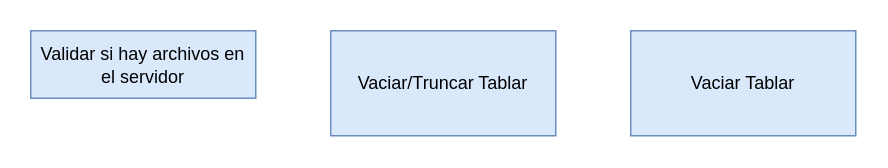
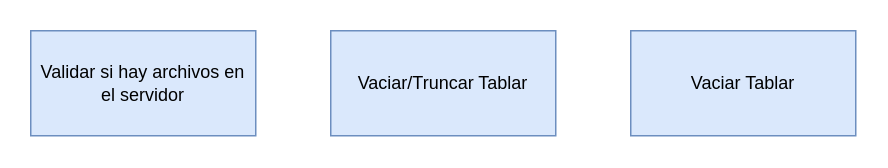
node "Validar si hay archivos en el servidor": size 225x68 -> 225x105
